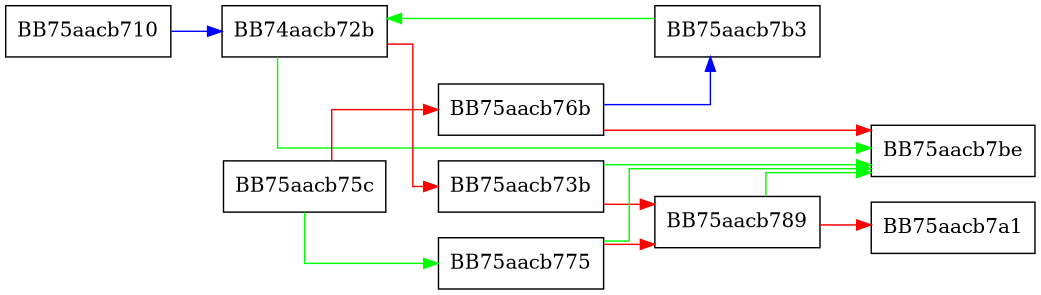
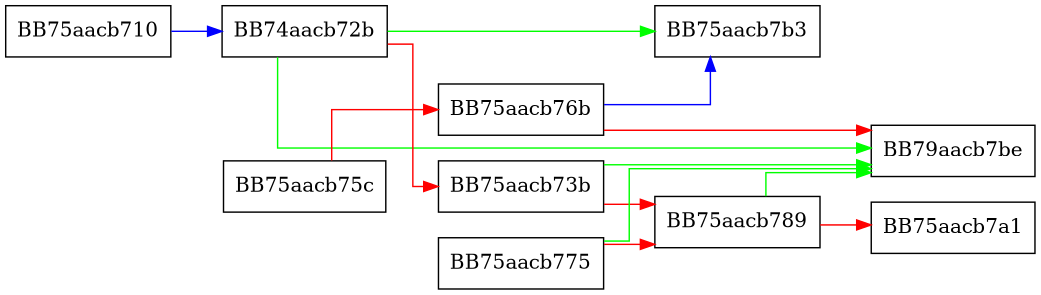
edge "BB75aacb7b3" -> "BB74aacb72b": reversed
node "BB75aacb7be": label "BB75aacb7be" -> "BB79aacb7be"
edge "BB75aacb75c" -> "BB75aacb775": removed
